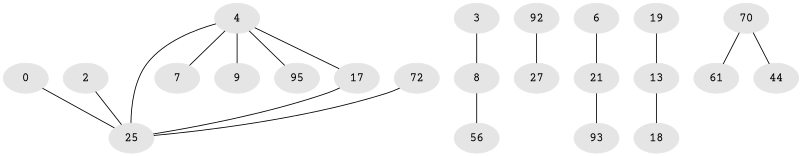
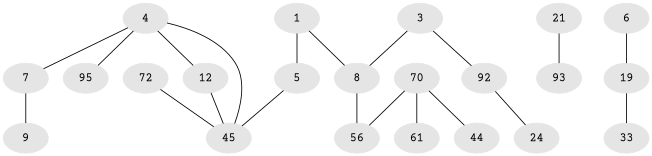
node "1": added
edge "4" -- "9": now "7" -- "9"
edge "3" -- "92": added
edge "6" -- "21": now "6" -- "19"
node "0": label "0" -> "5"
node "2": removed
node "17": label "17" -> "12"
node "27": label "27" -> "24"
node "13": label "13" -> "33"
edge "70" -- "56": added
node "25": label "25" -> "45"
node "18": removed
